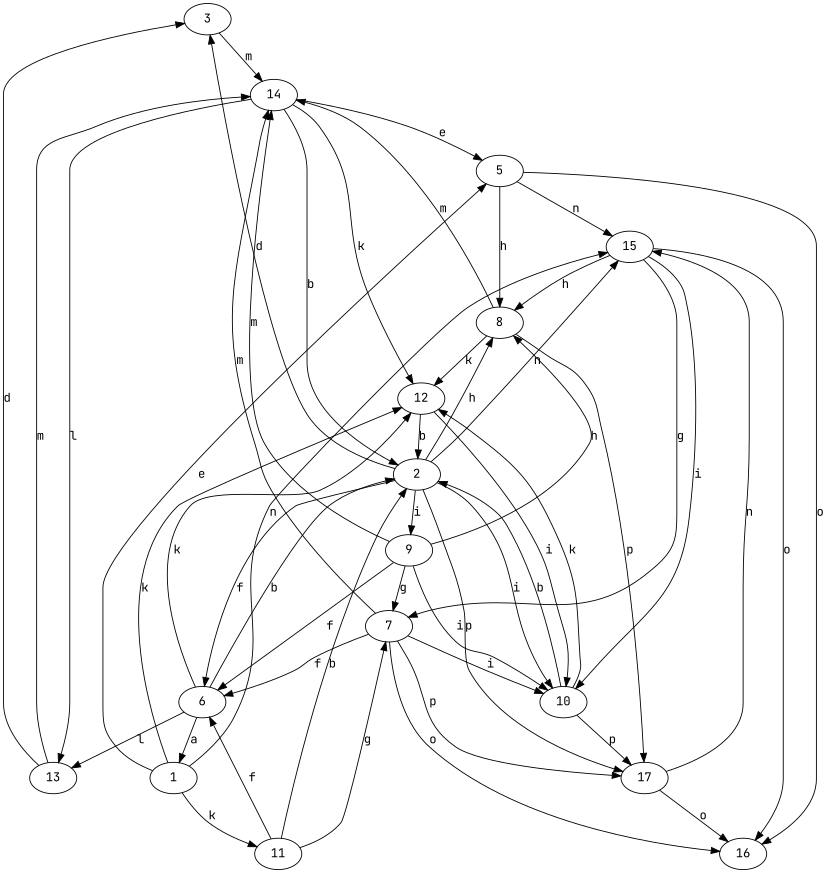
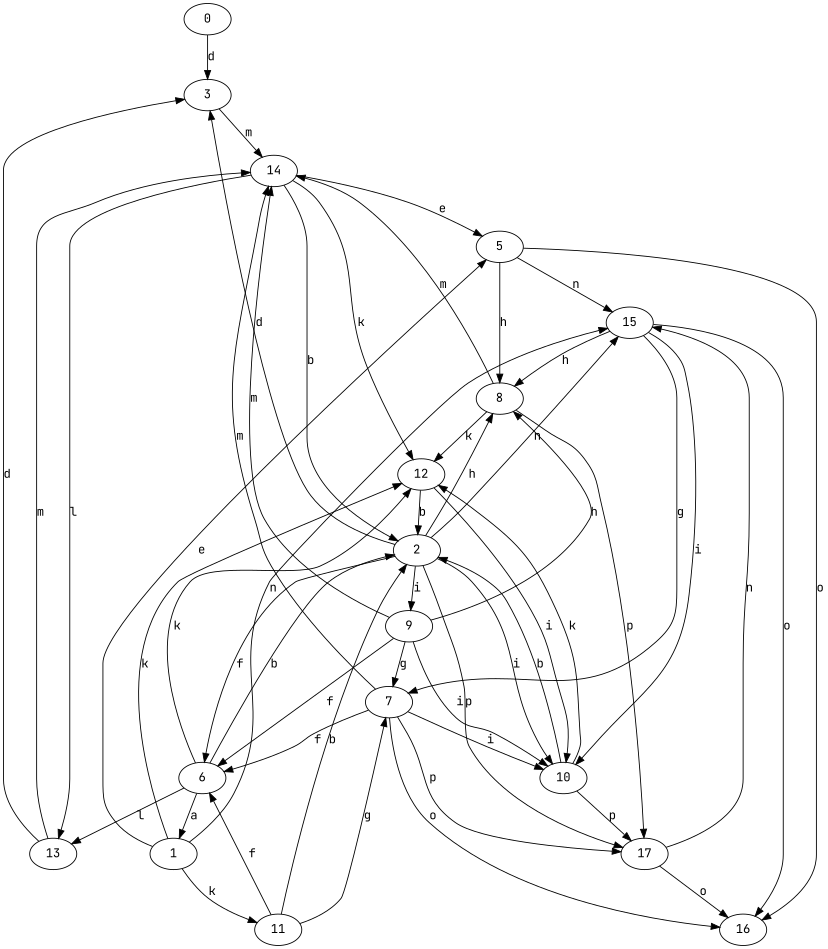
node "0": added
